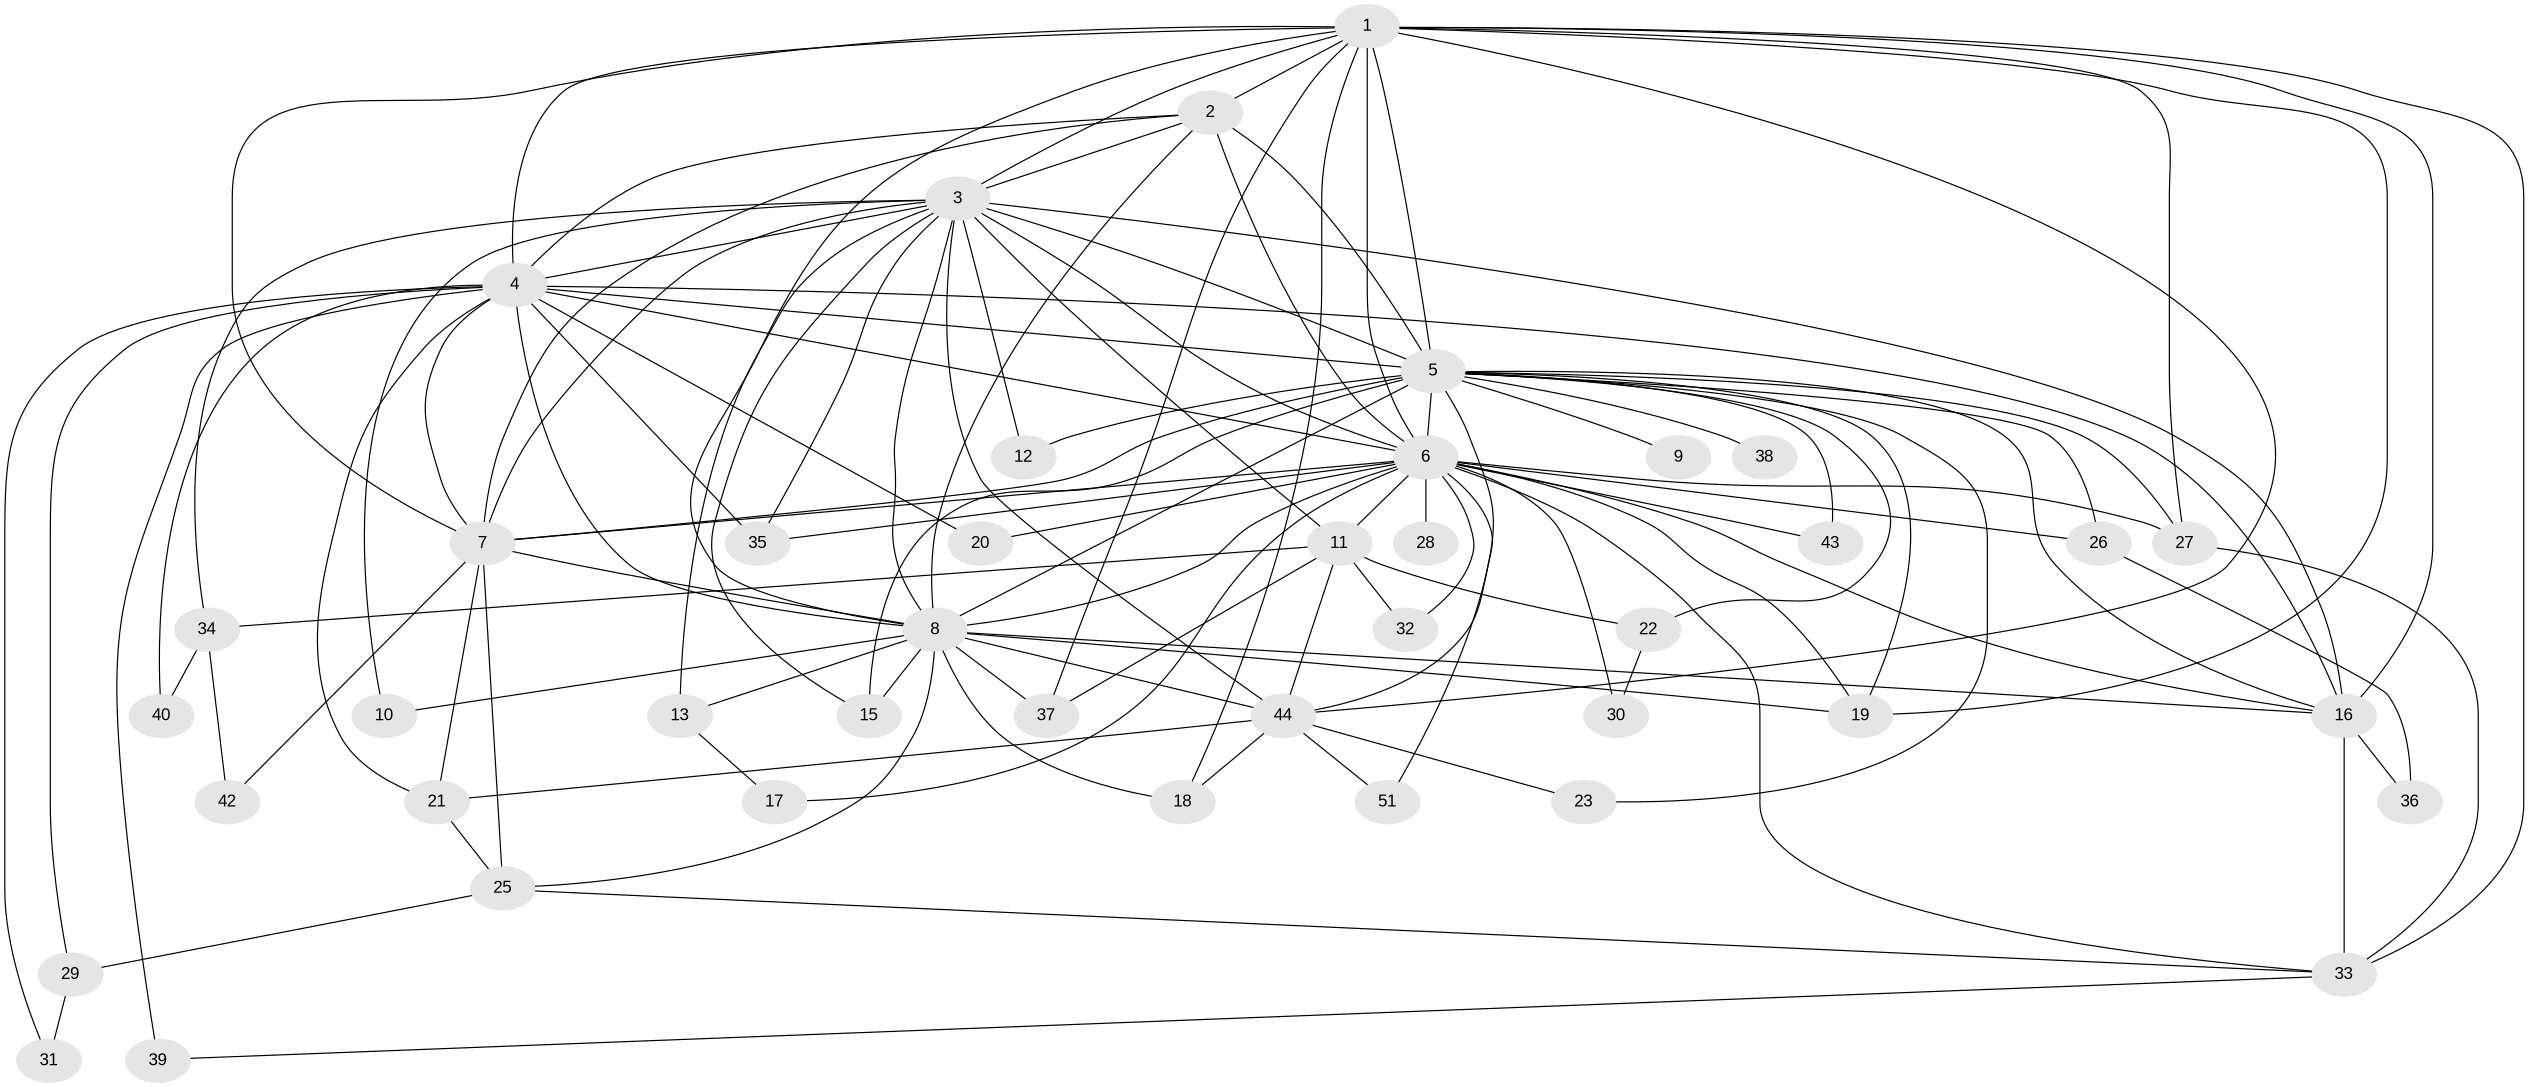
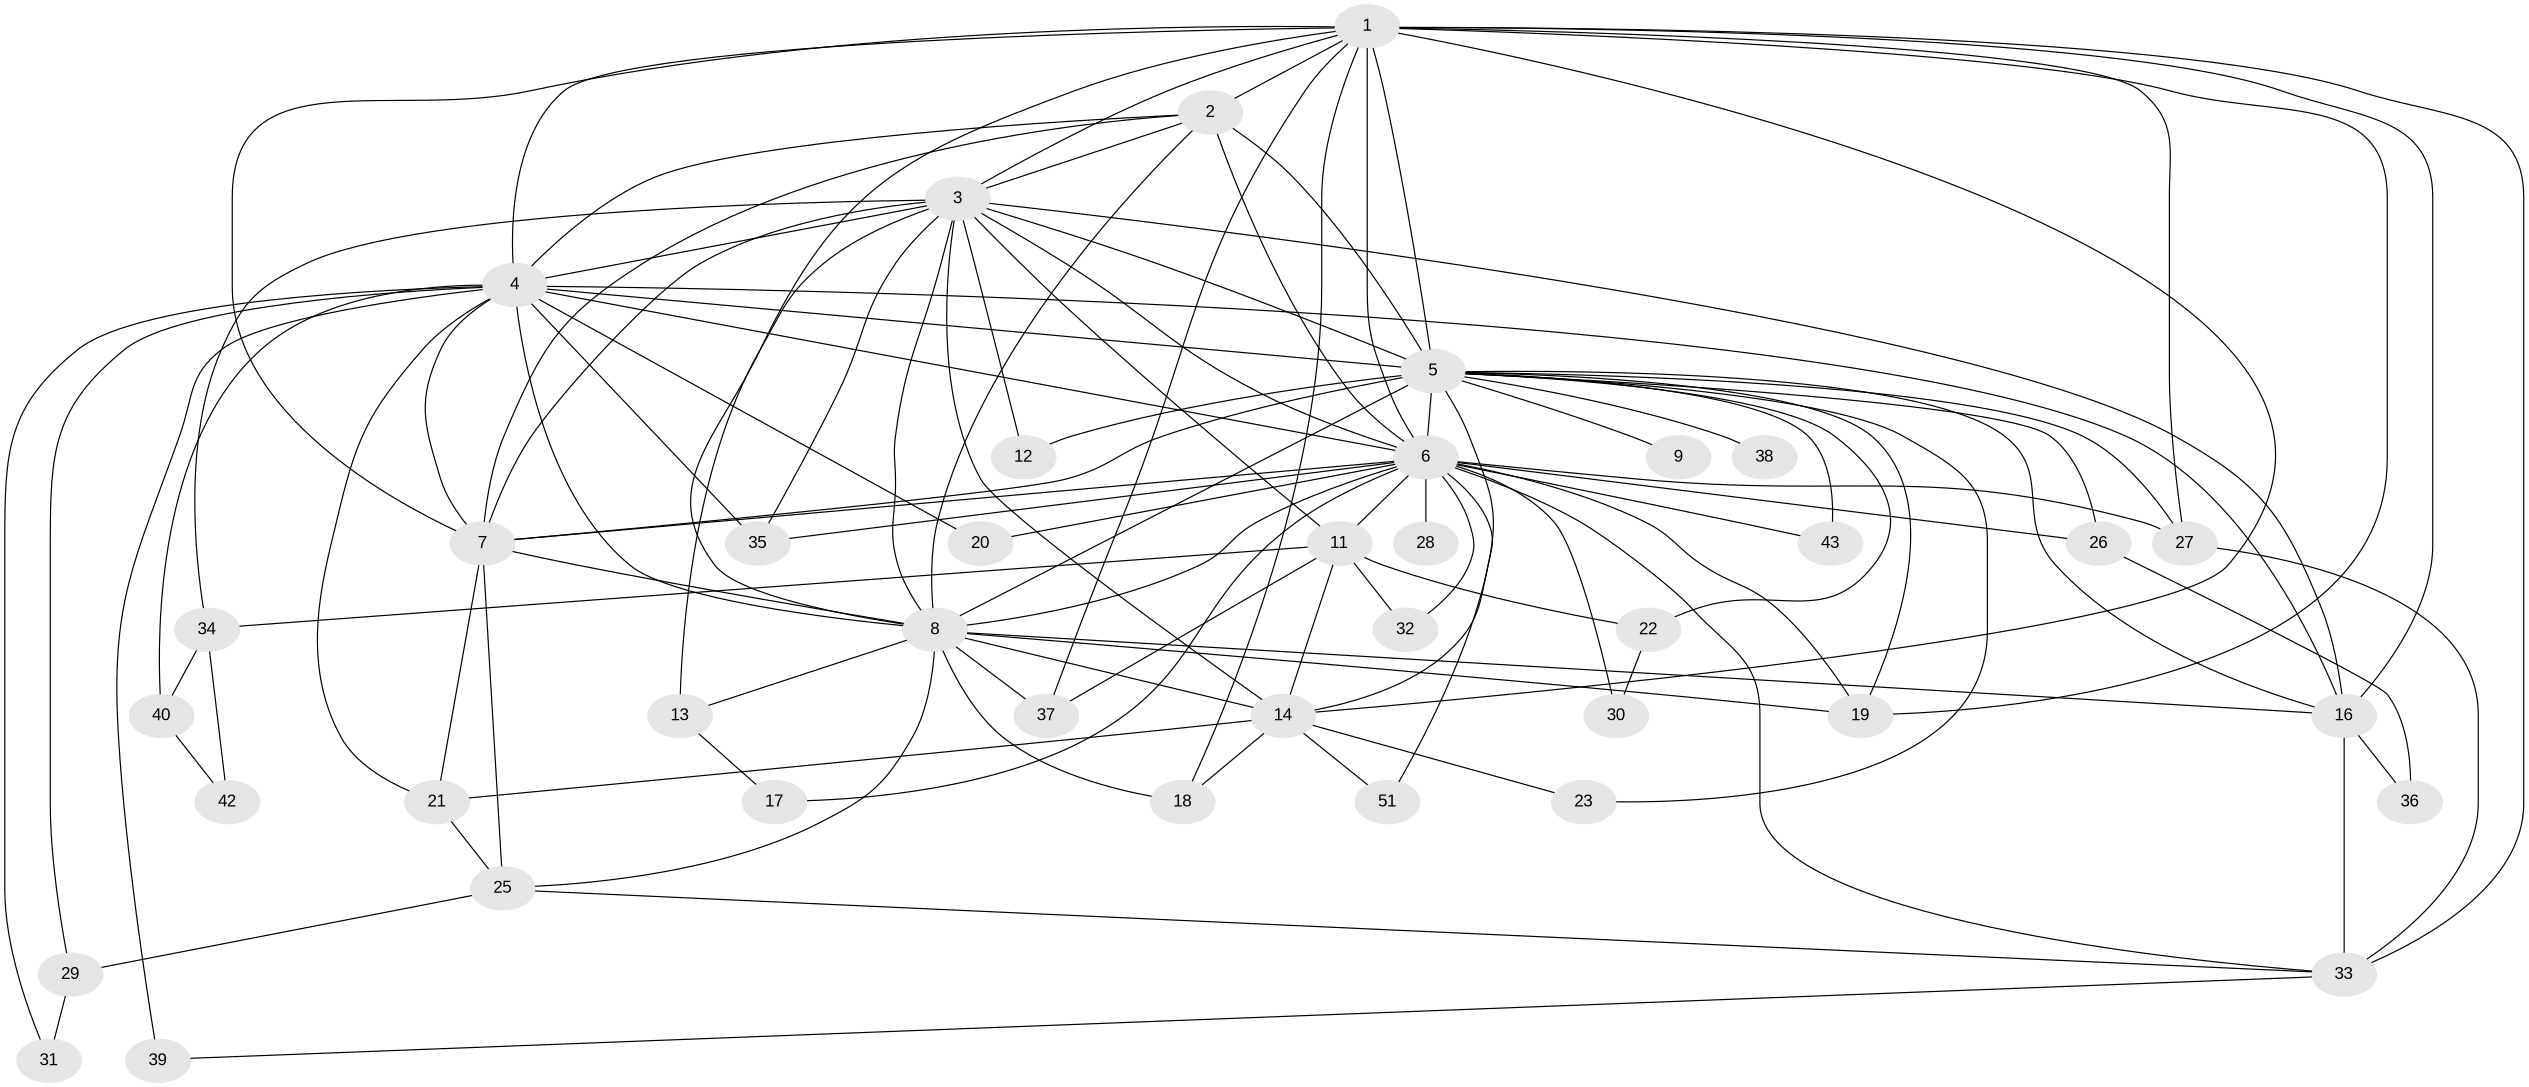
edge "6" -- "16": removed
edge "7" -- "42": now "40" -- "42"
node "10": removed
node "15": removed
node "44": label "44" -> "14"
